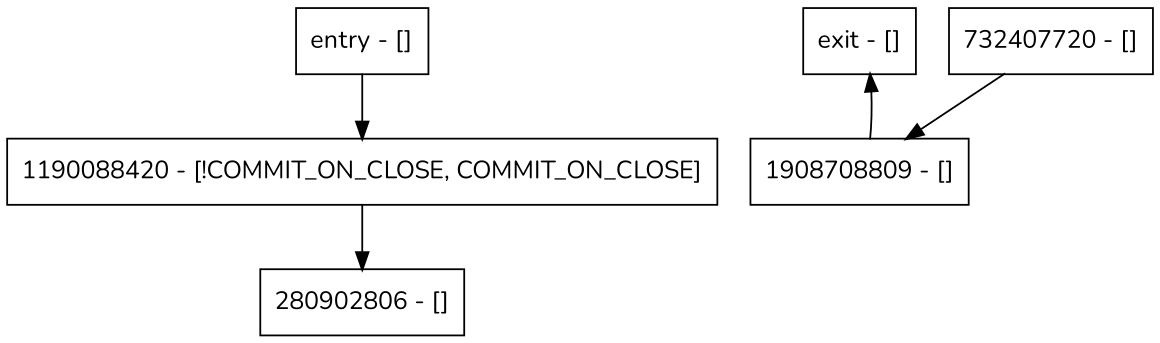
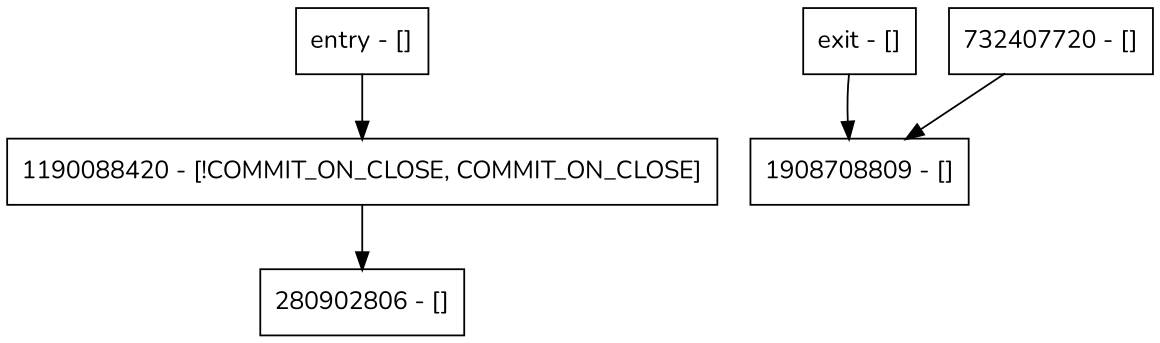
edge "1908708809 - []" -> "exit - []": reversed
